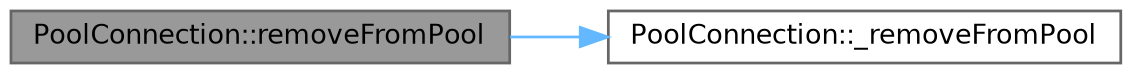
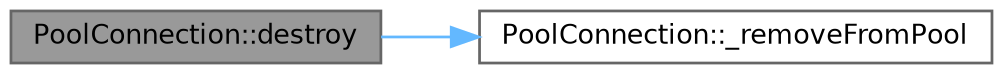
node "PoolConnection::removeFromPool": label "PoolConnection::removeFromPool" -> "PoolConnection::destroy"
